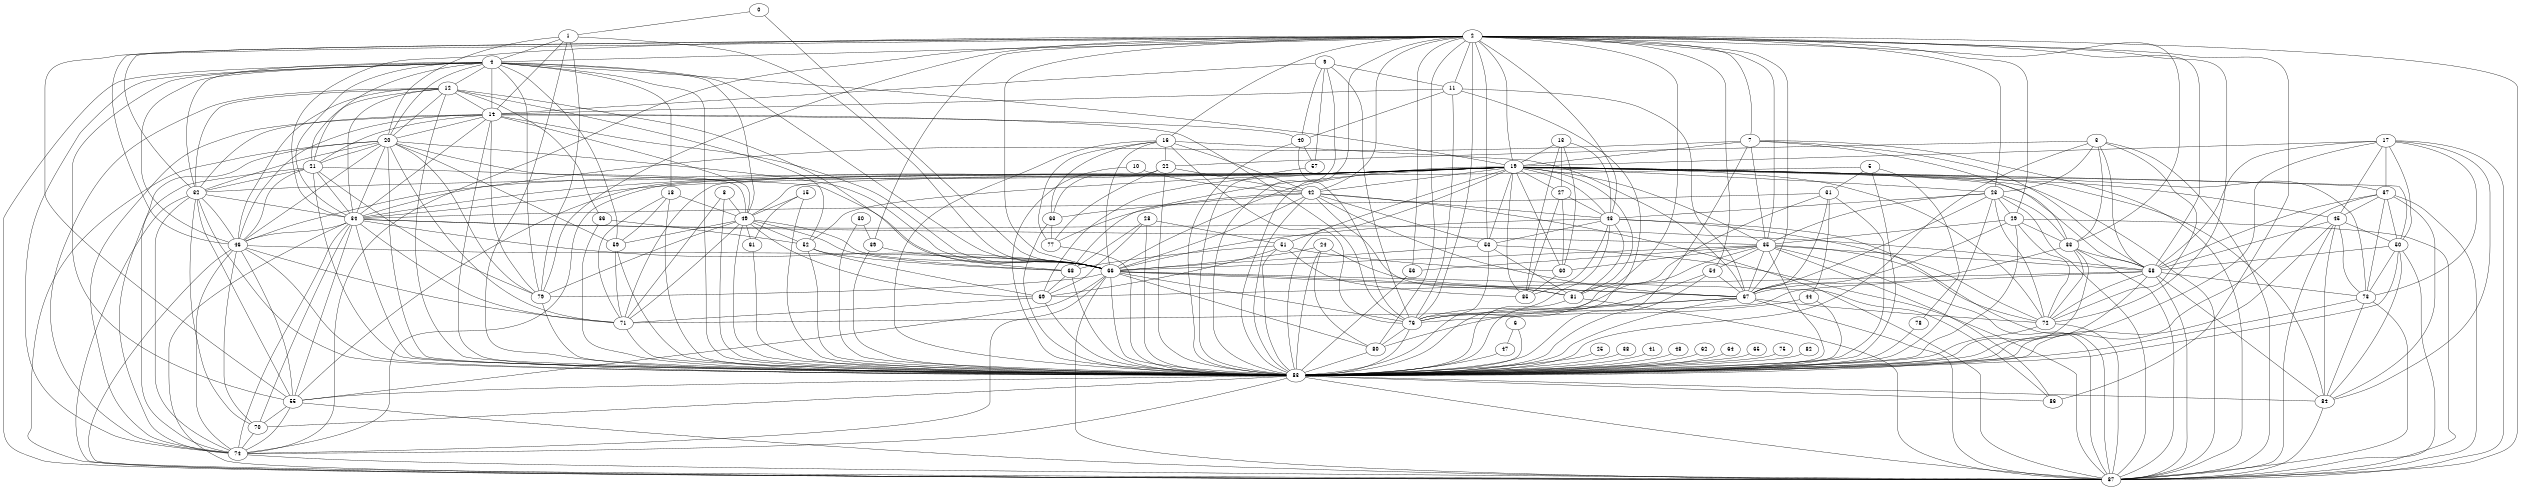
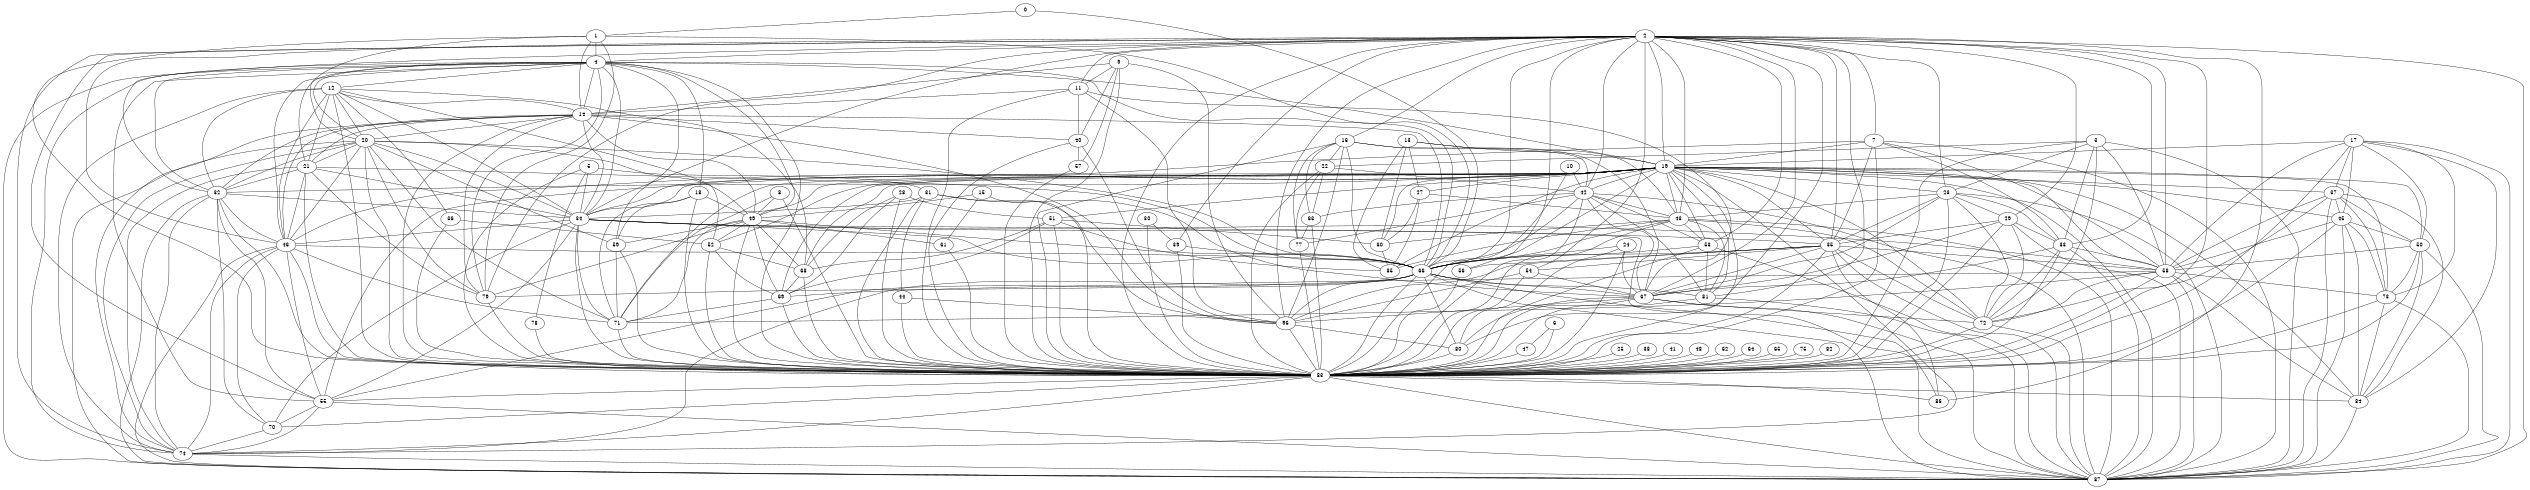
edge "35" -- "60": now "43" -- "60"
node "76": label "76" -> "96"
edge "34" -- "74": removed
